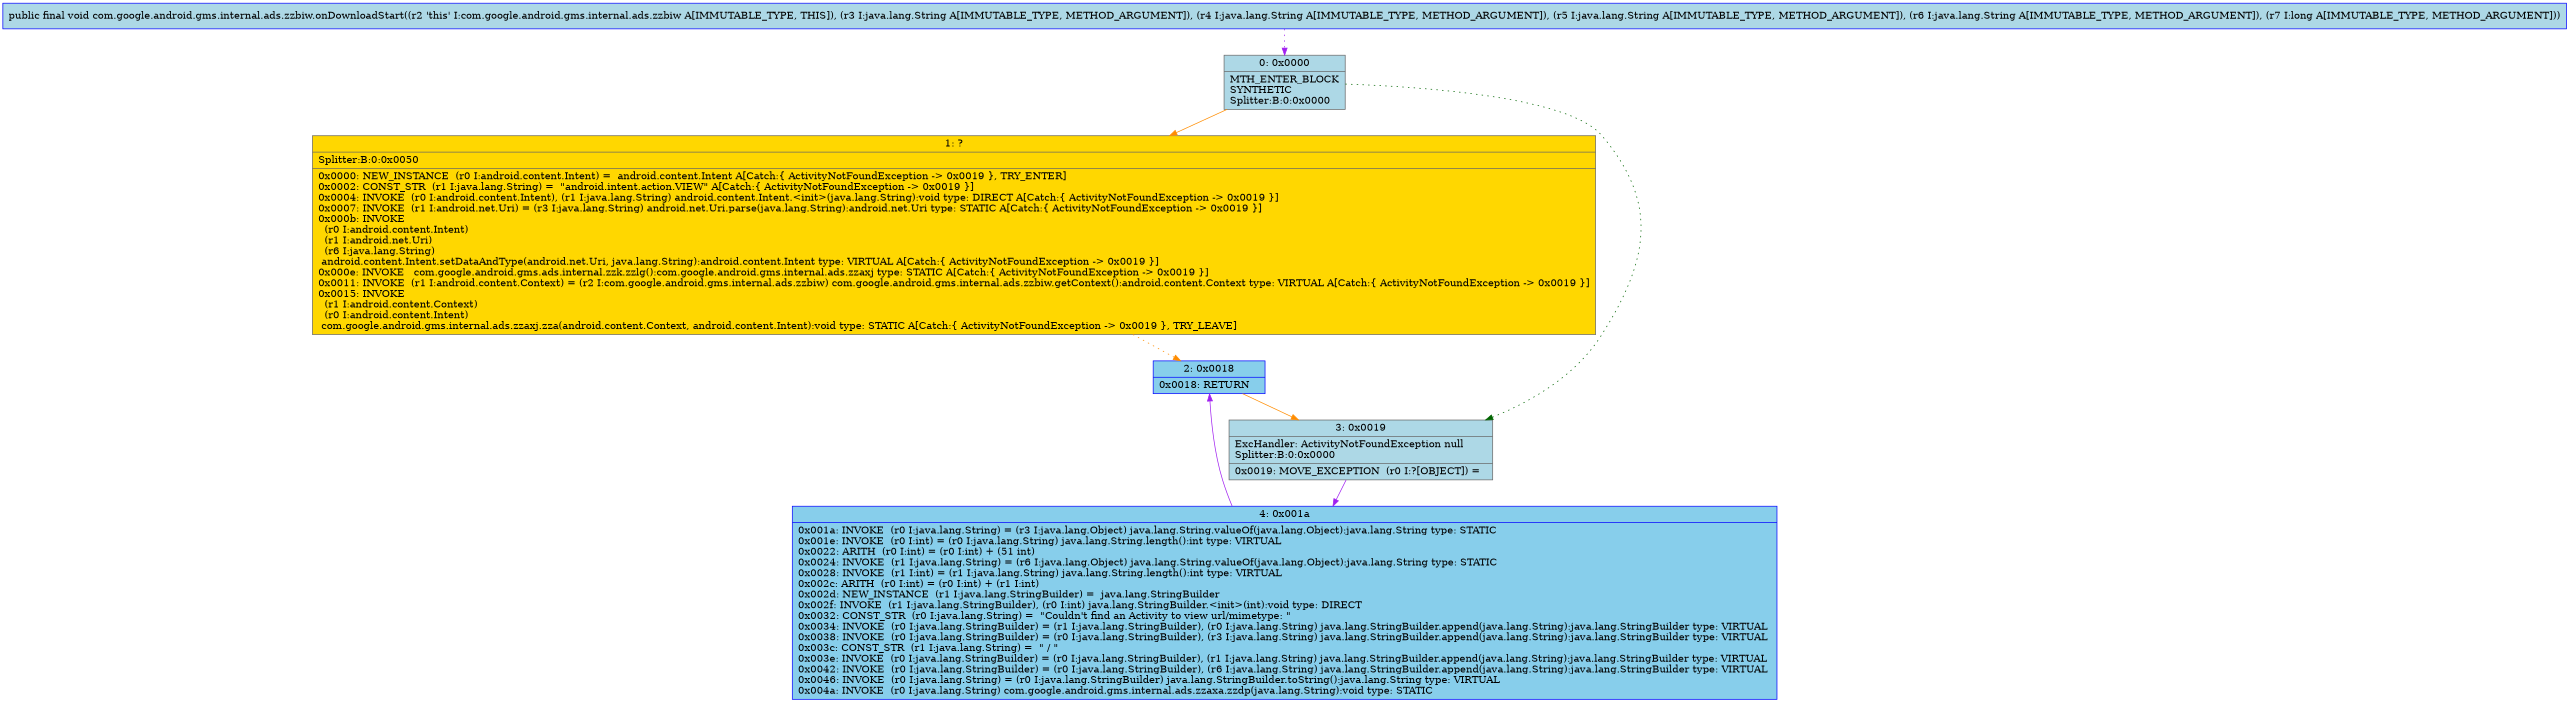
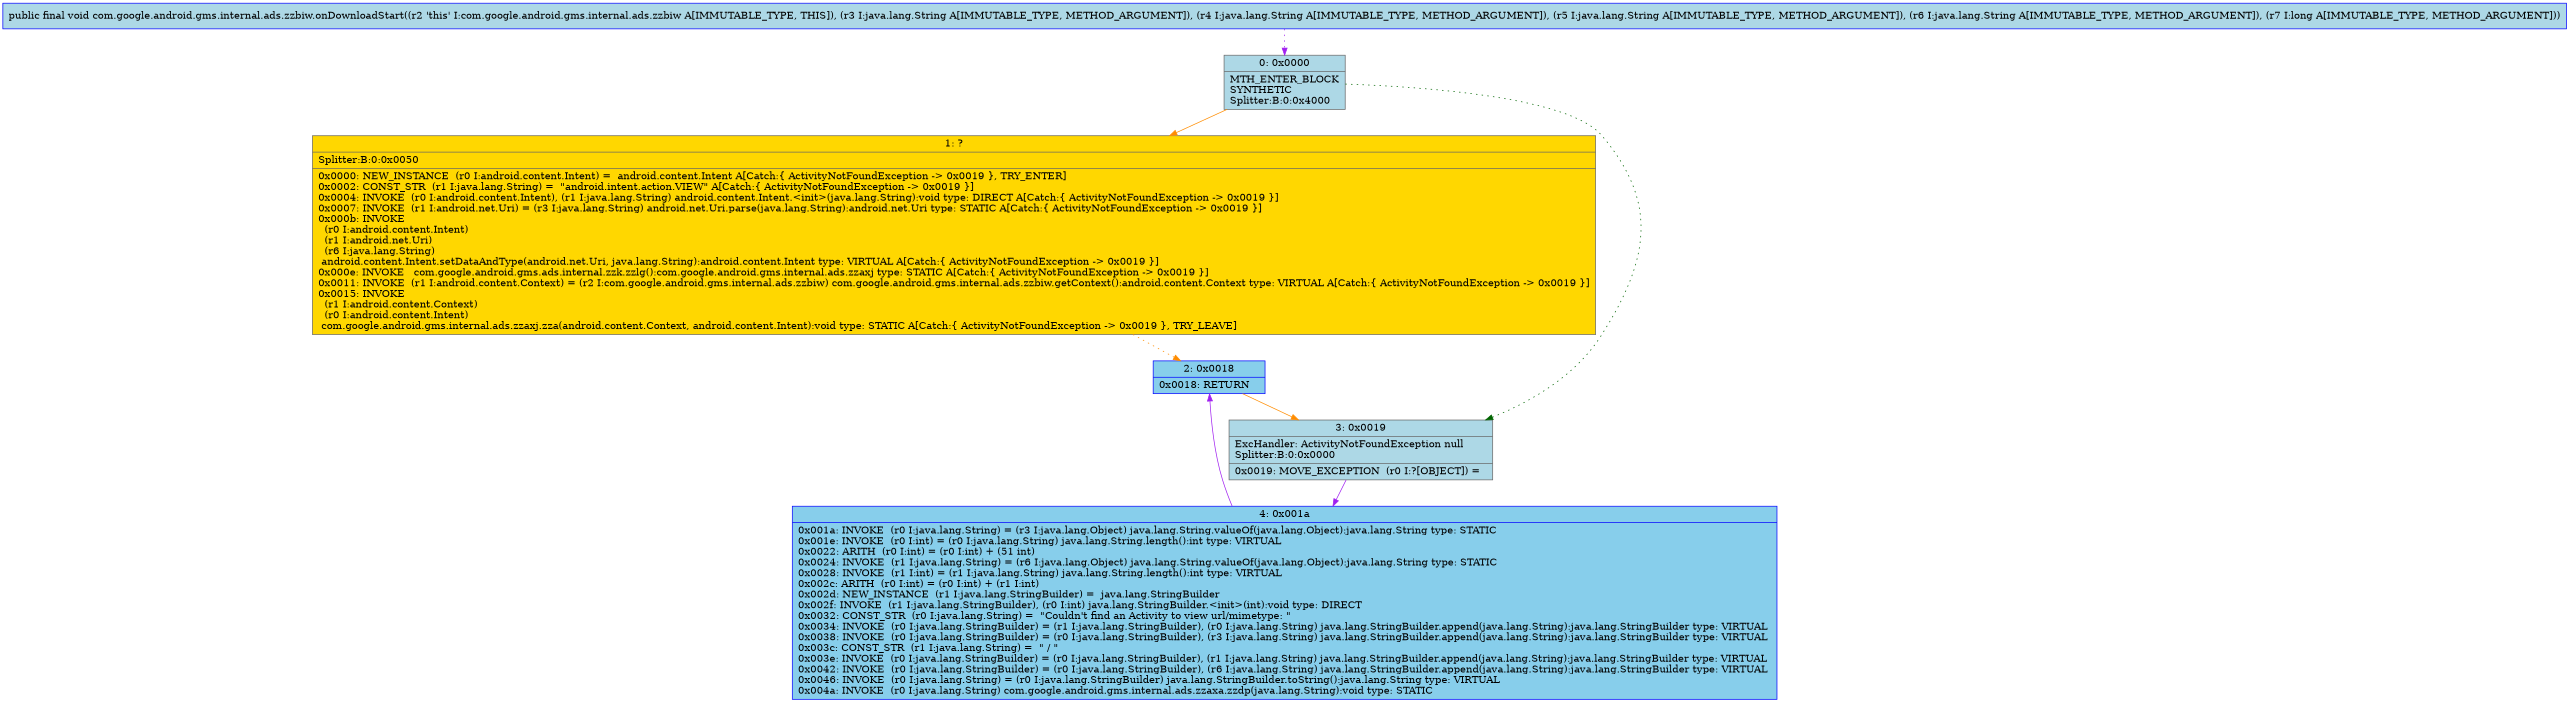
node "0: 0x0000": text "Splitter:B:0:0x0000" -> "Splitter:B:0:0x4000"
